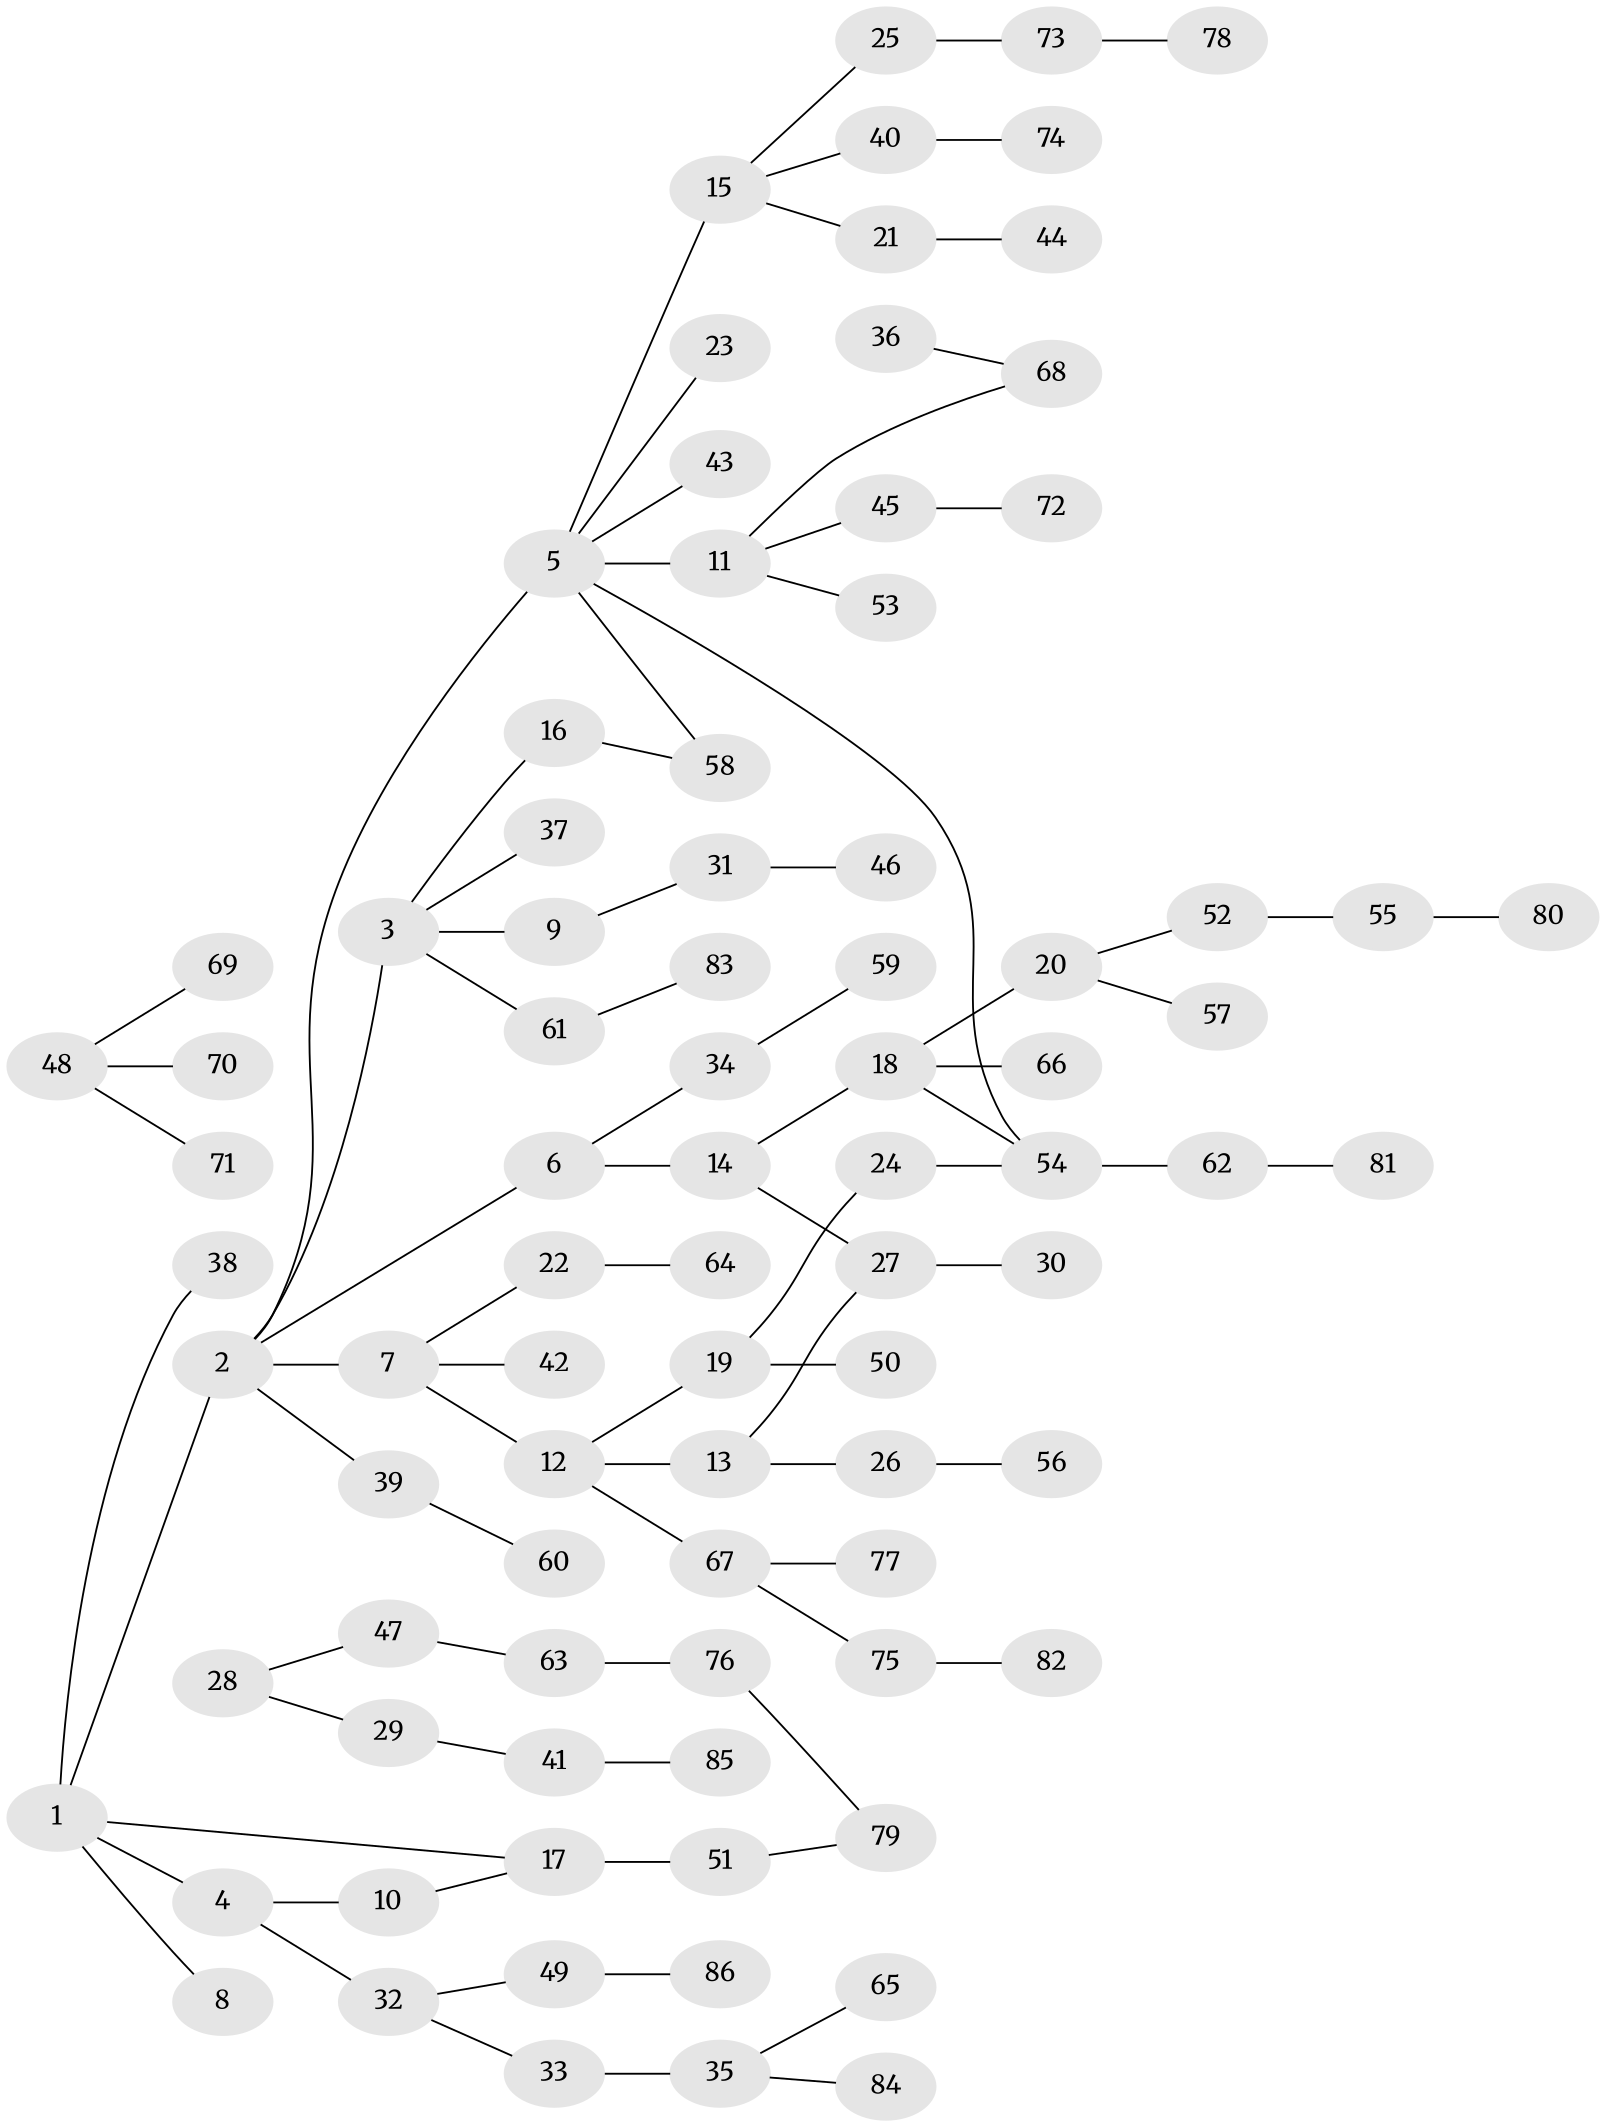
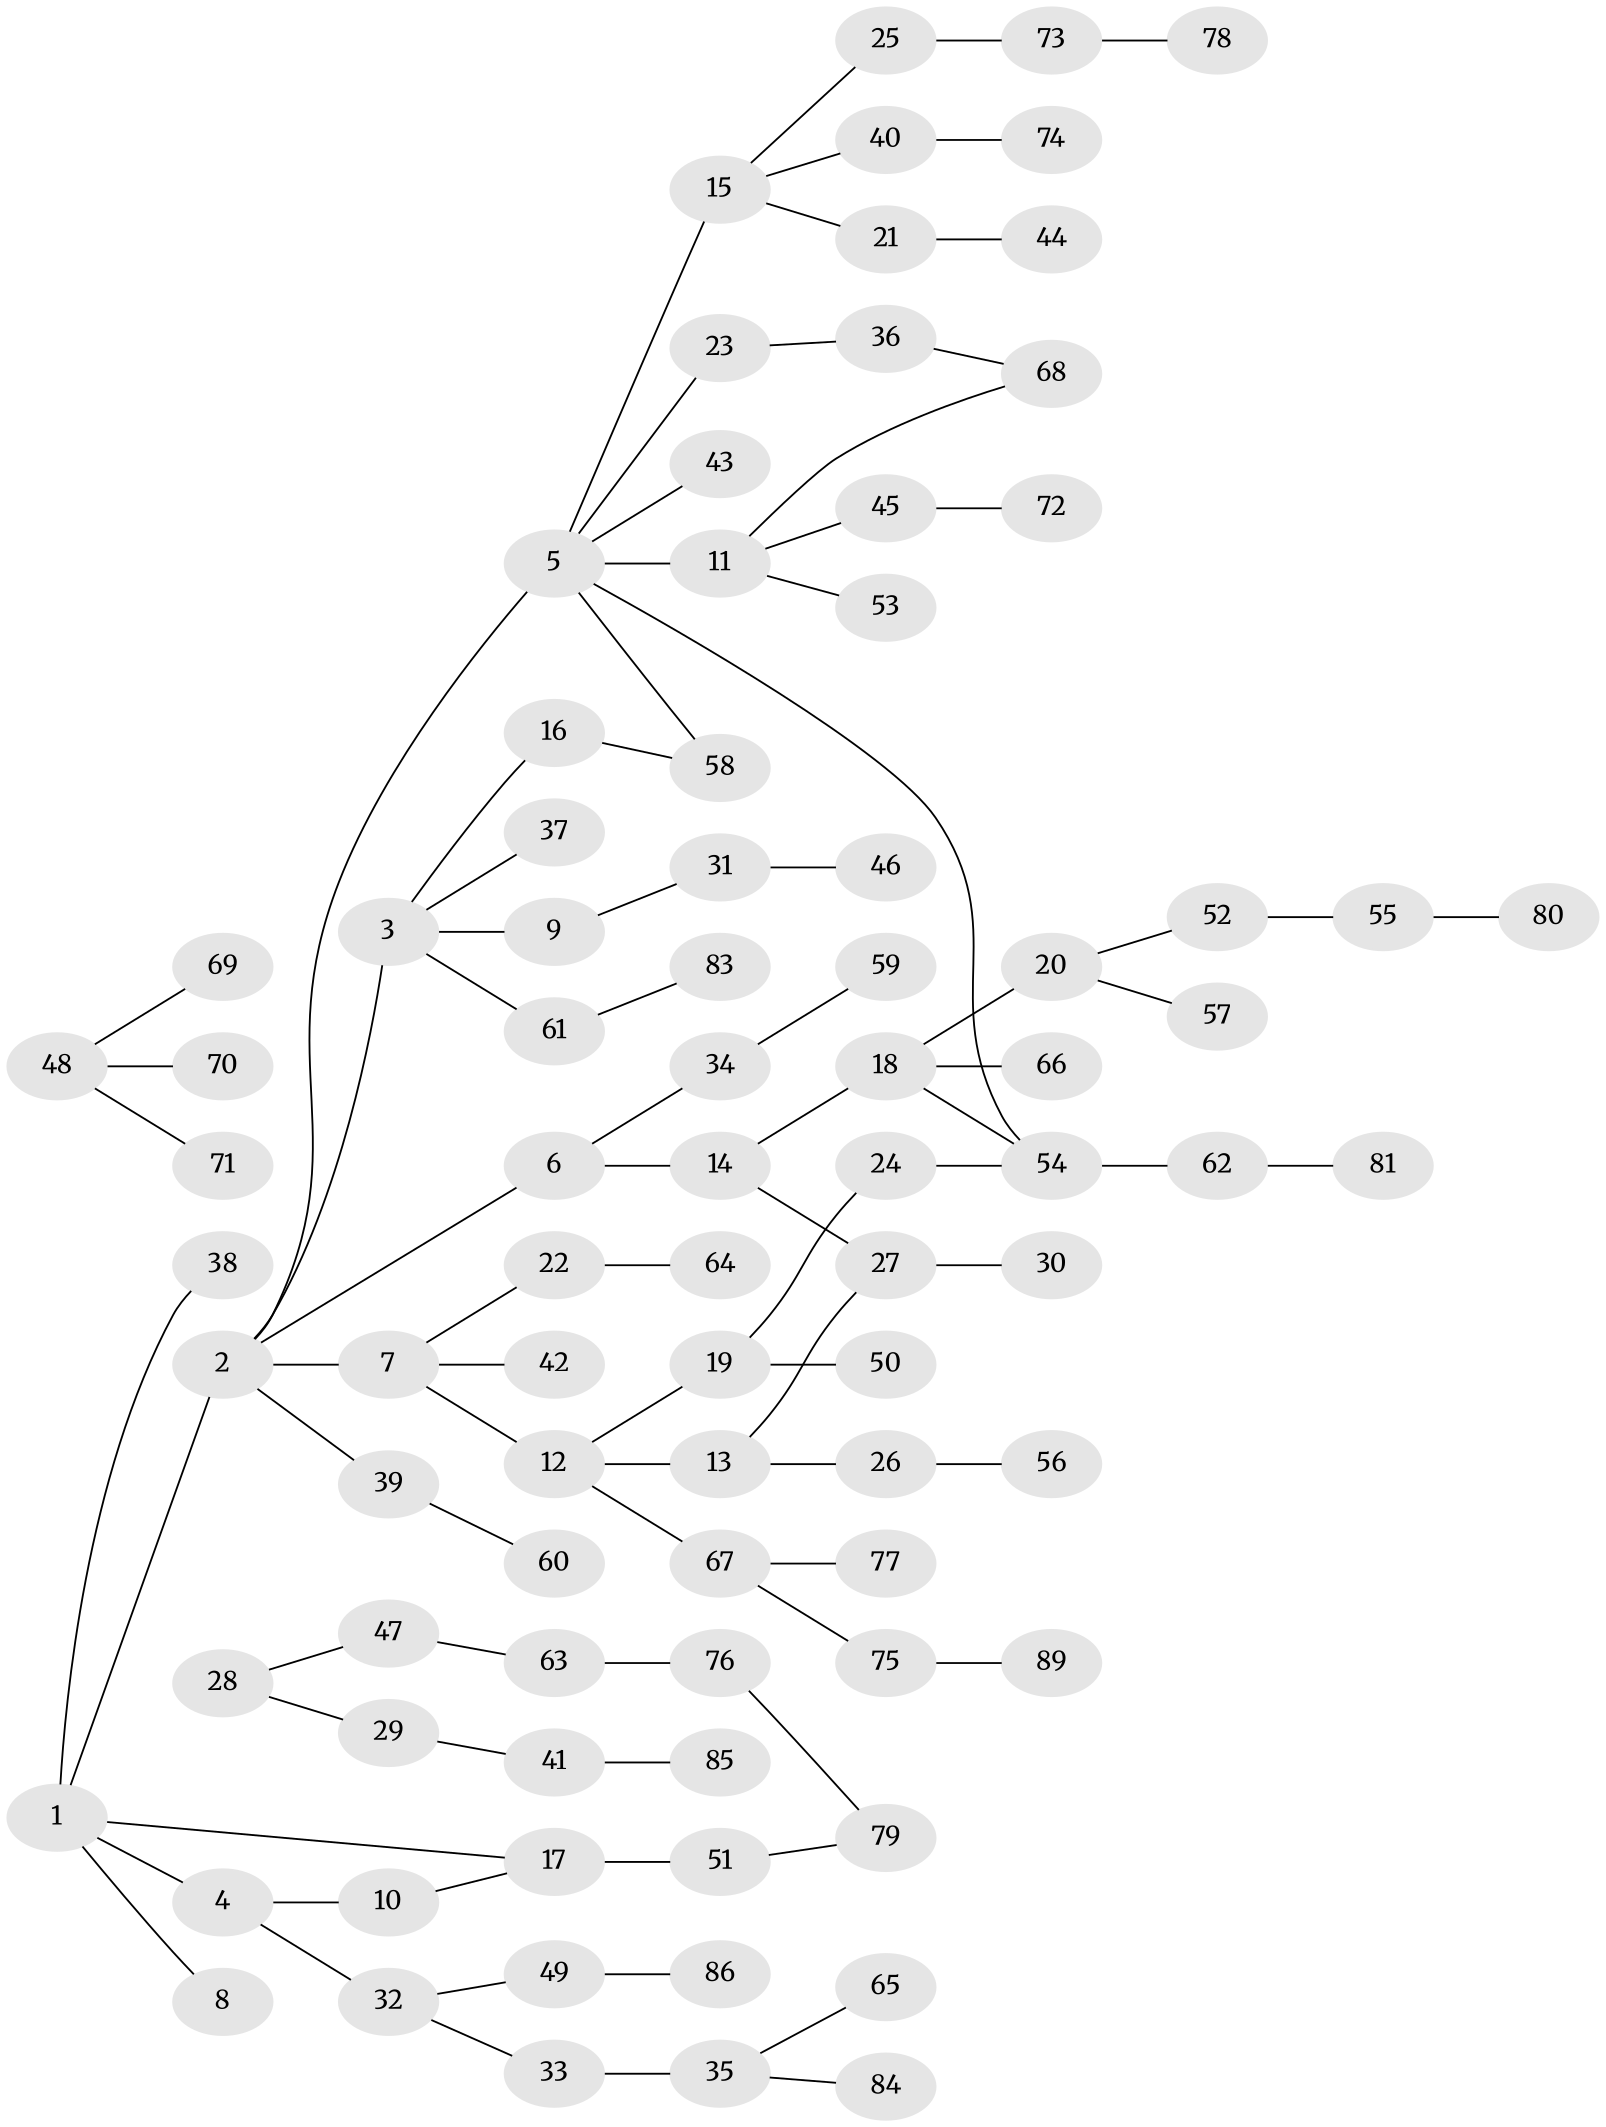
edge "36" -- "23": added
node "82": label "82" -> "89"
